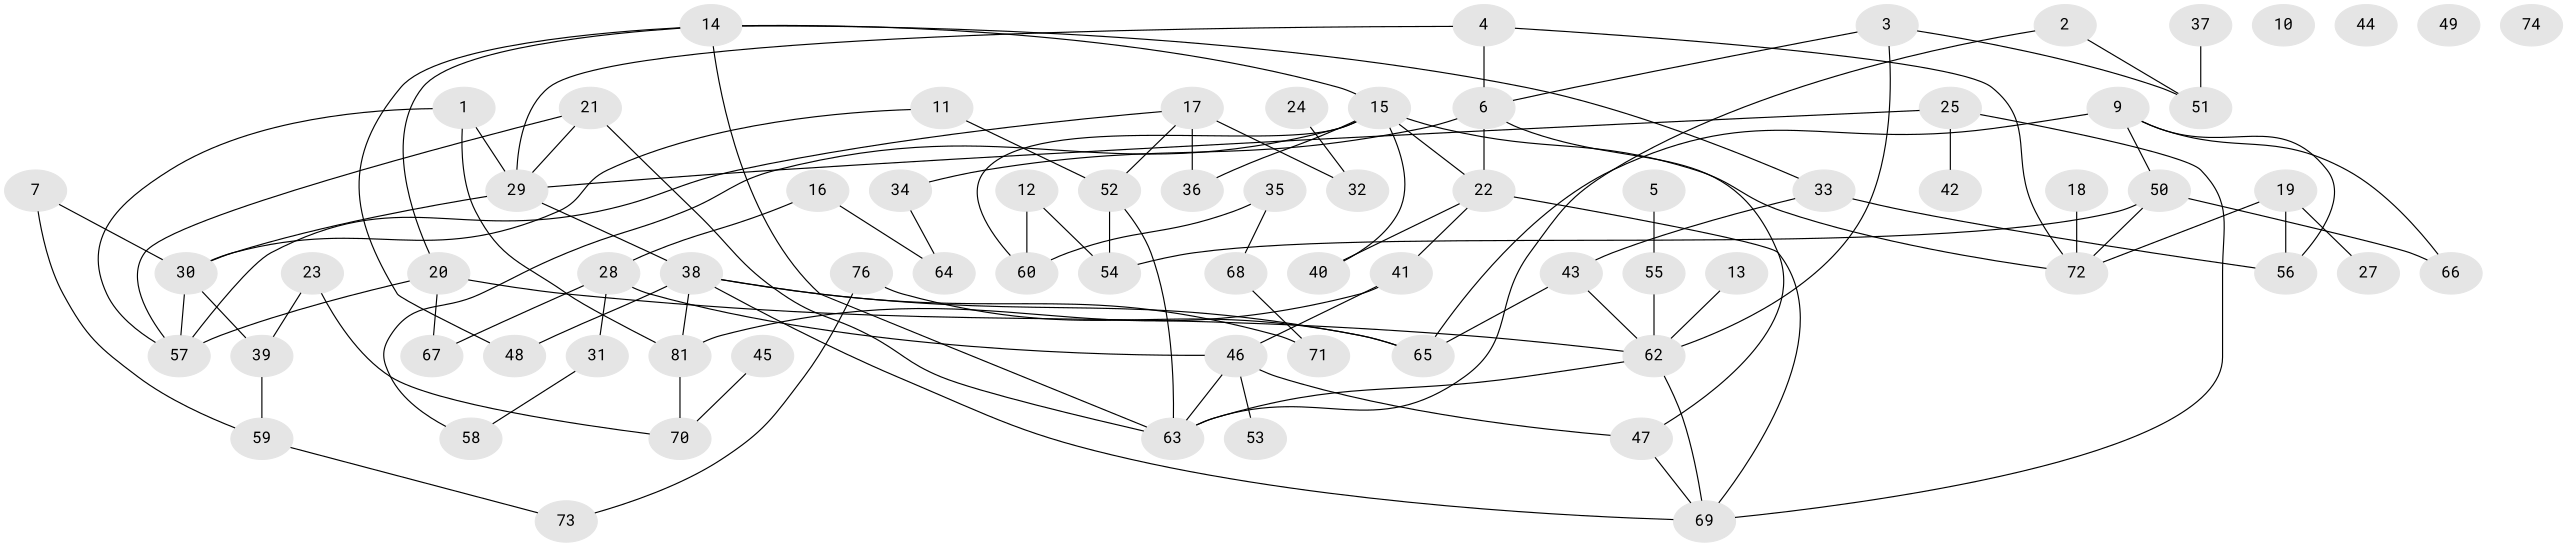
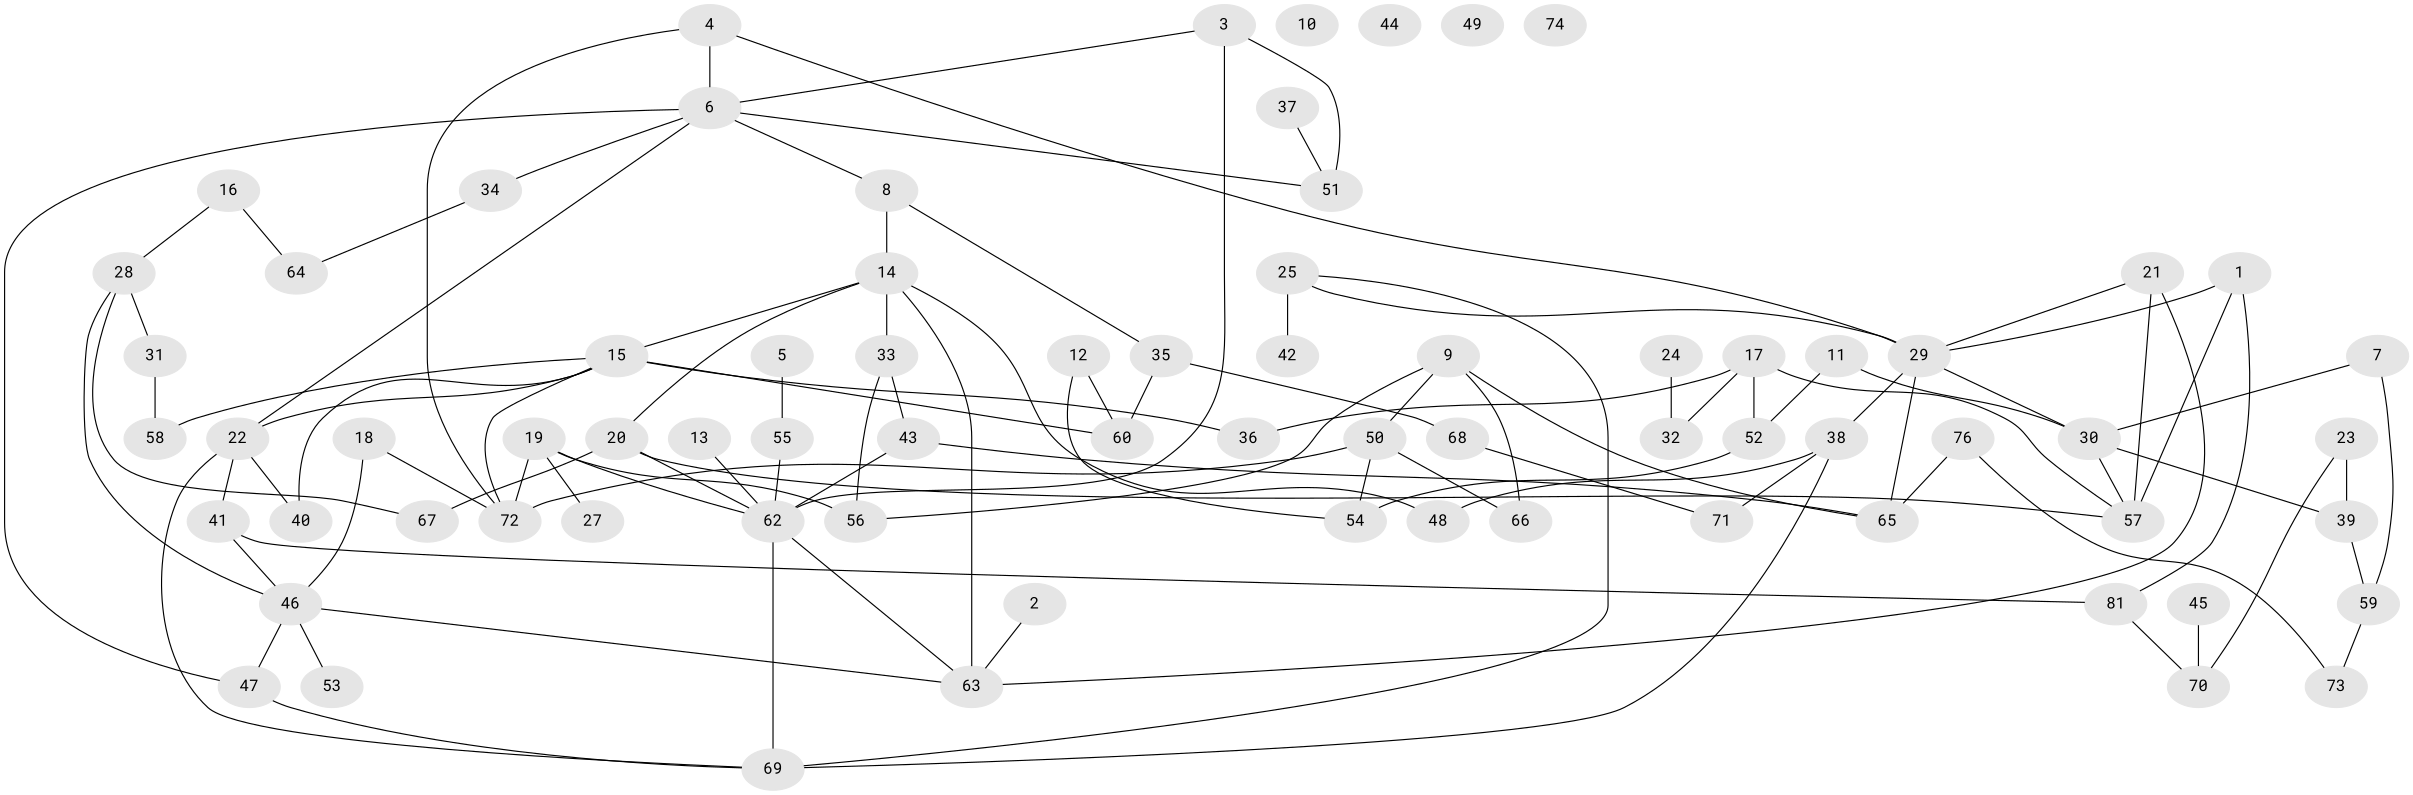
edge "2" -- "51": now "6" -- "51"
node "8": added
edge "52" -- "63": removed
edge "38" -- "65": now "29" -- "65"
edge "38" -- "81": removed
edge "19" -- "62": added
edge "18" -- "46": added
